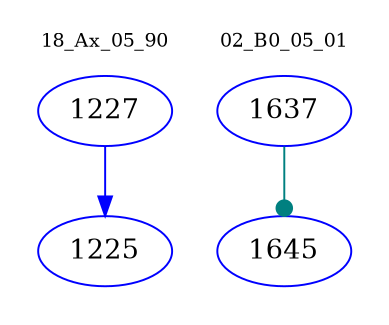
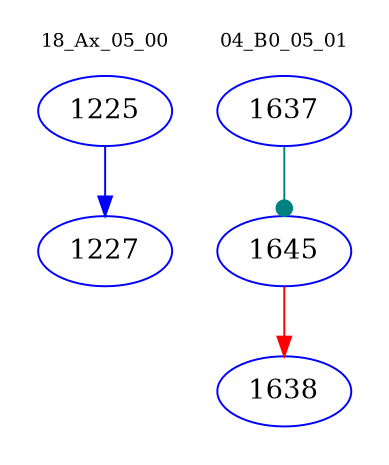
cluster "18_Ax_05_90": label "18_Ax_05_90" -> "18_Ax_05_00"
cluster "02_B0_05_01": label "02_B0_05_01" -> "04_B0_05_01"
edge "1227" -> "1225": reversed
node "1638": added
